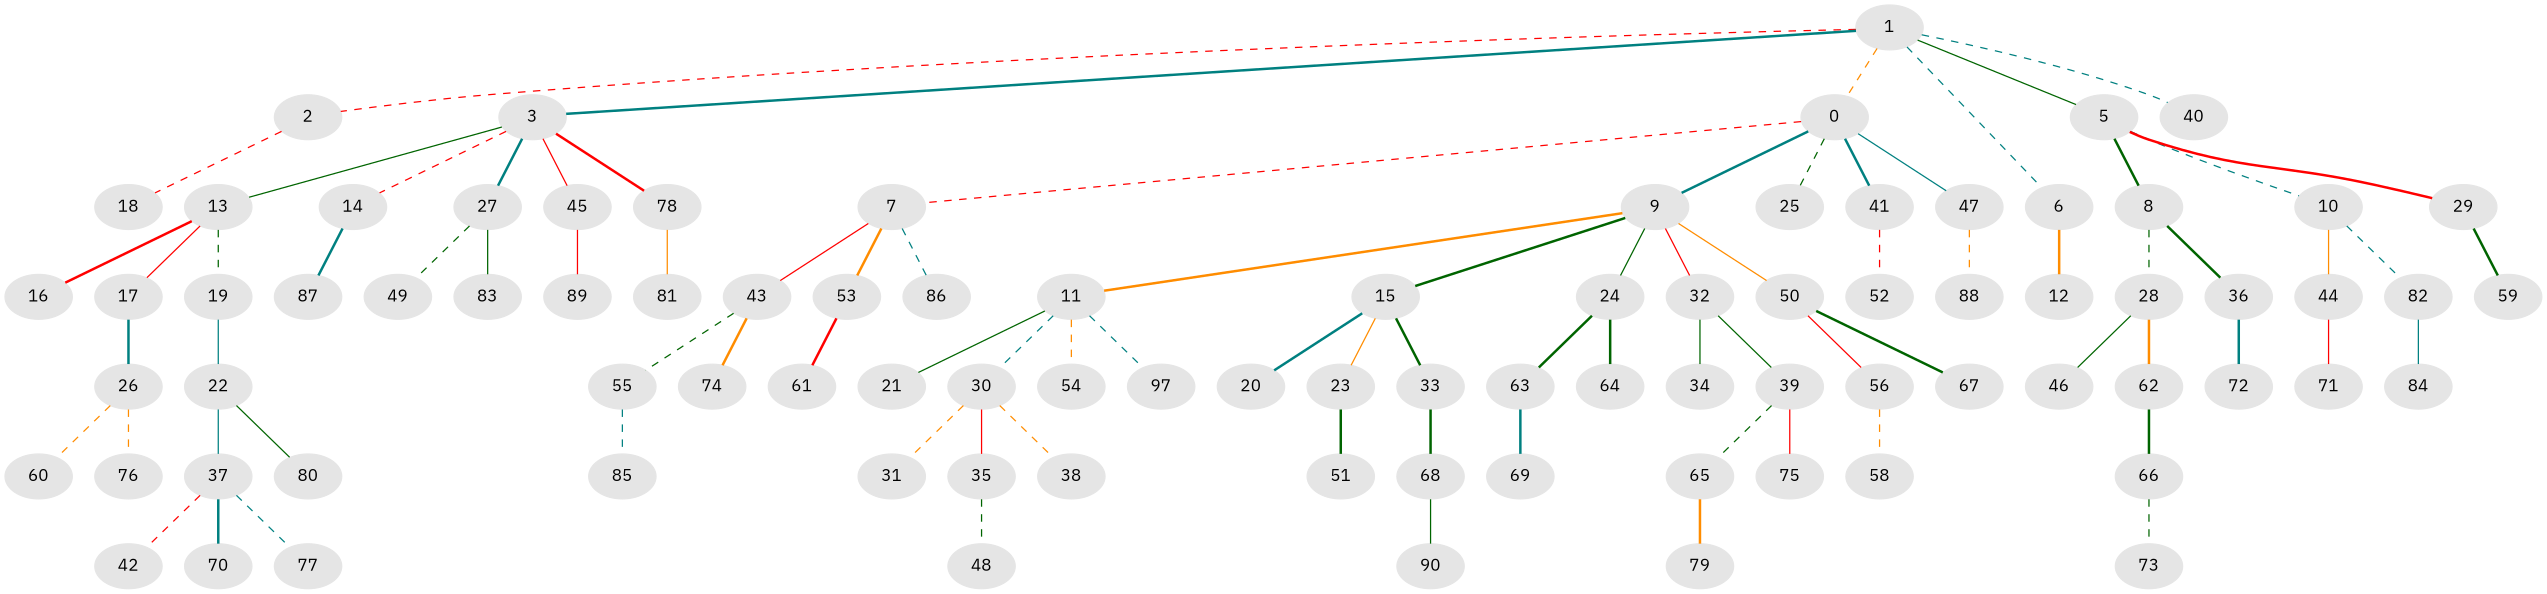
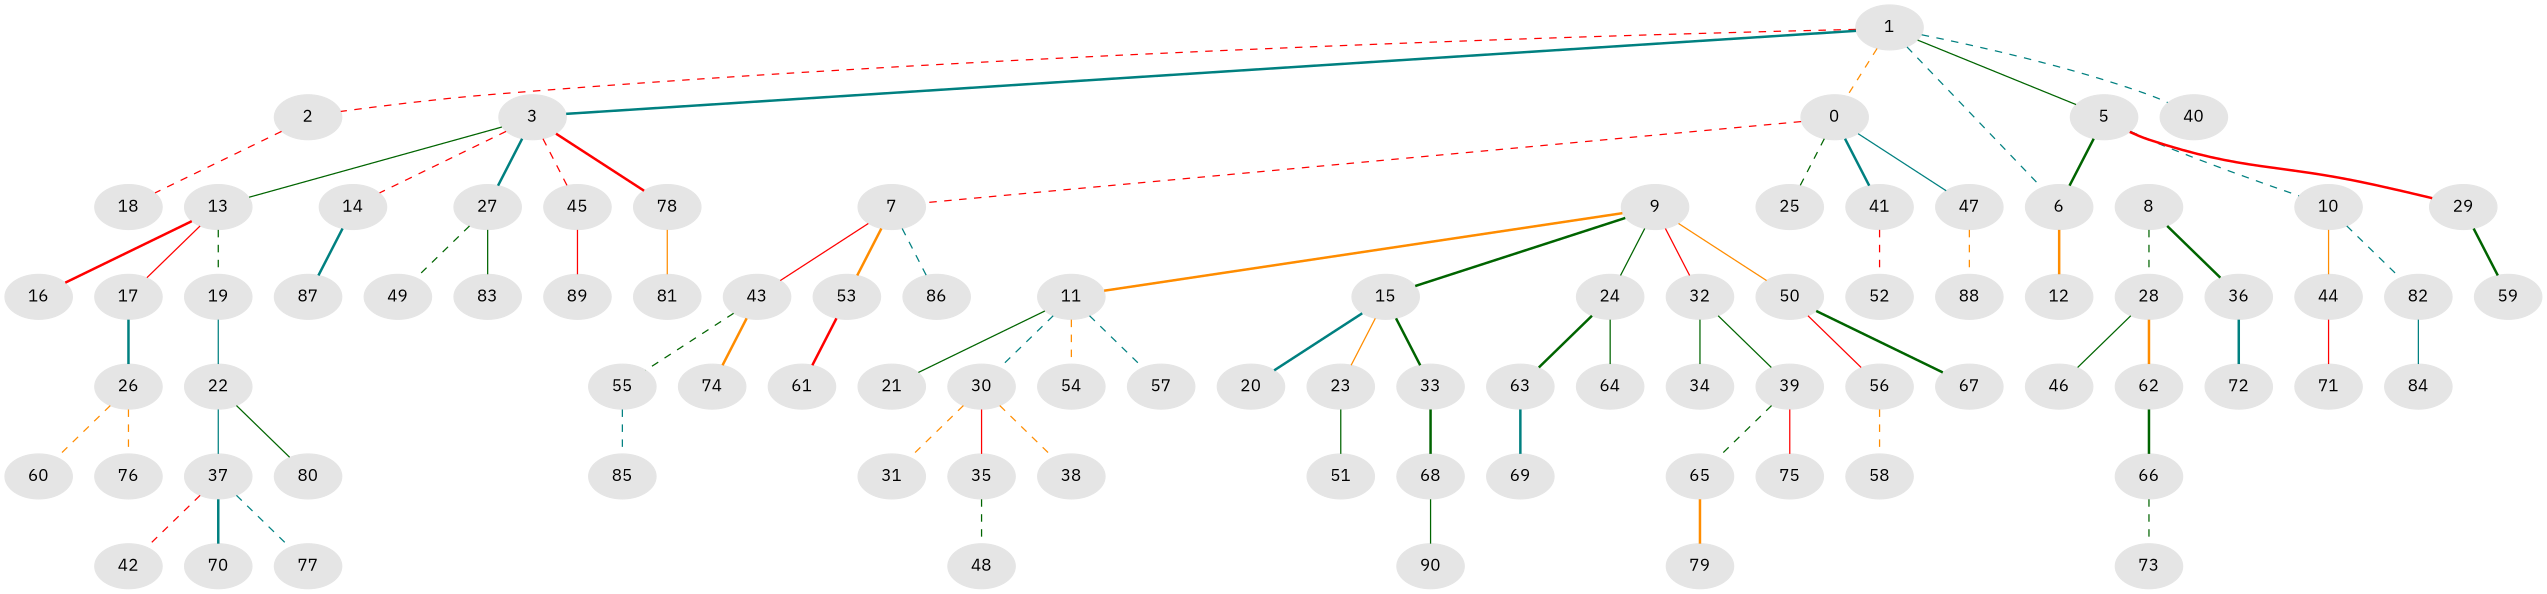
edge "3" -- "45": style solid -> dashed
edge "0" -- "9": removed
edge "5" -- "8": now "5" -- "6"
edge "24" -- "64": style bold -> solid
node "97": label "97" -> "57"
edge "23" -- "51": style bold -> solid
